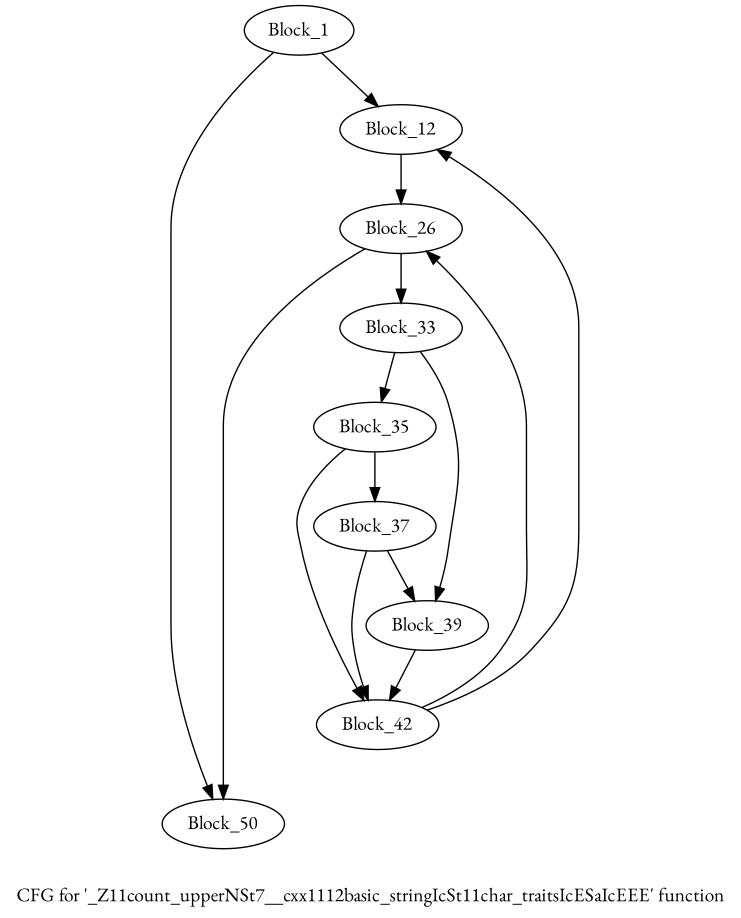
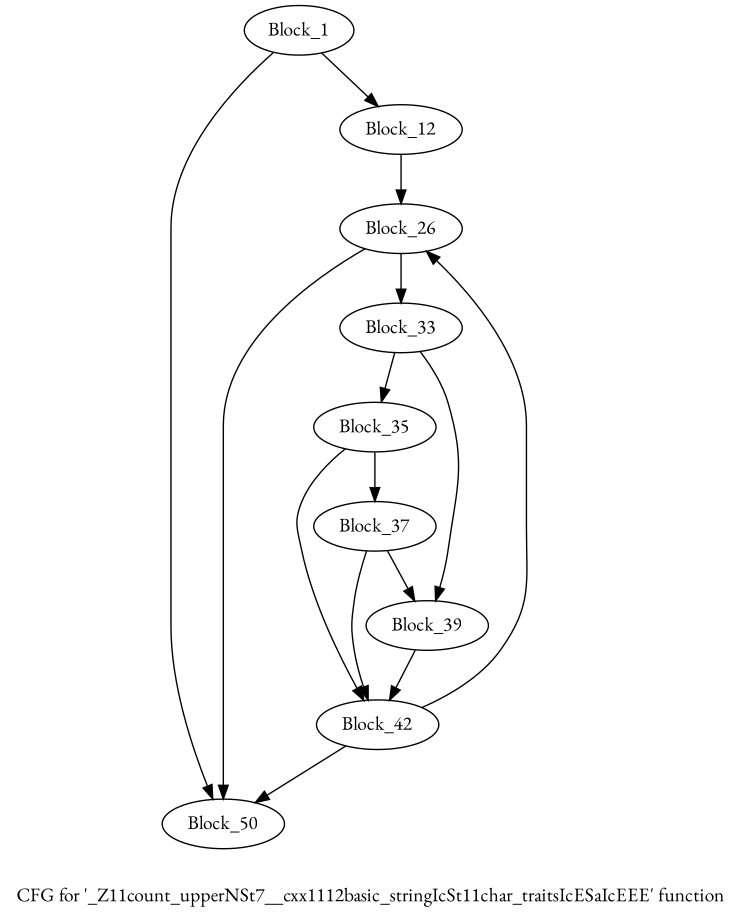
edge "Block_42" -> "Block_12": now "Block_42" -> "Block_50"
